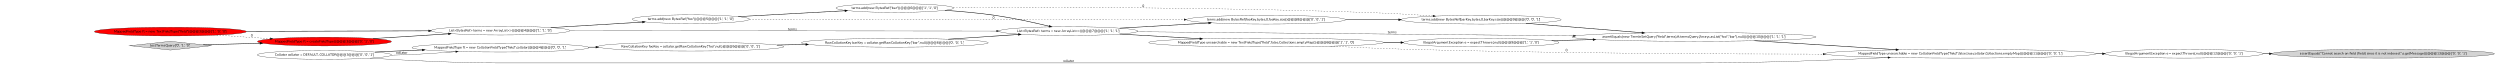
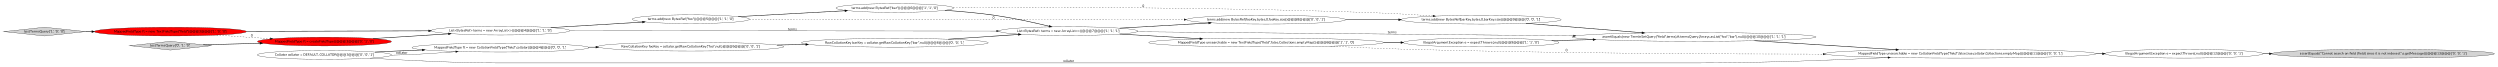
node "testTermsQuery['1', '0', '0']": added
